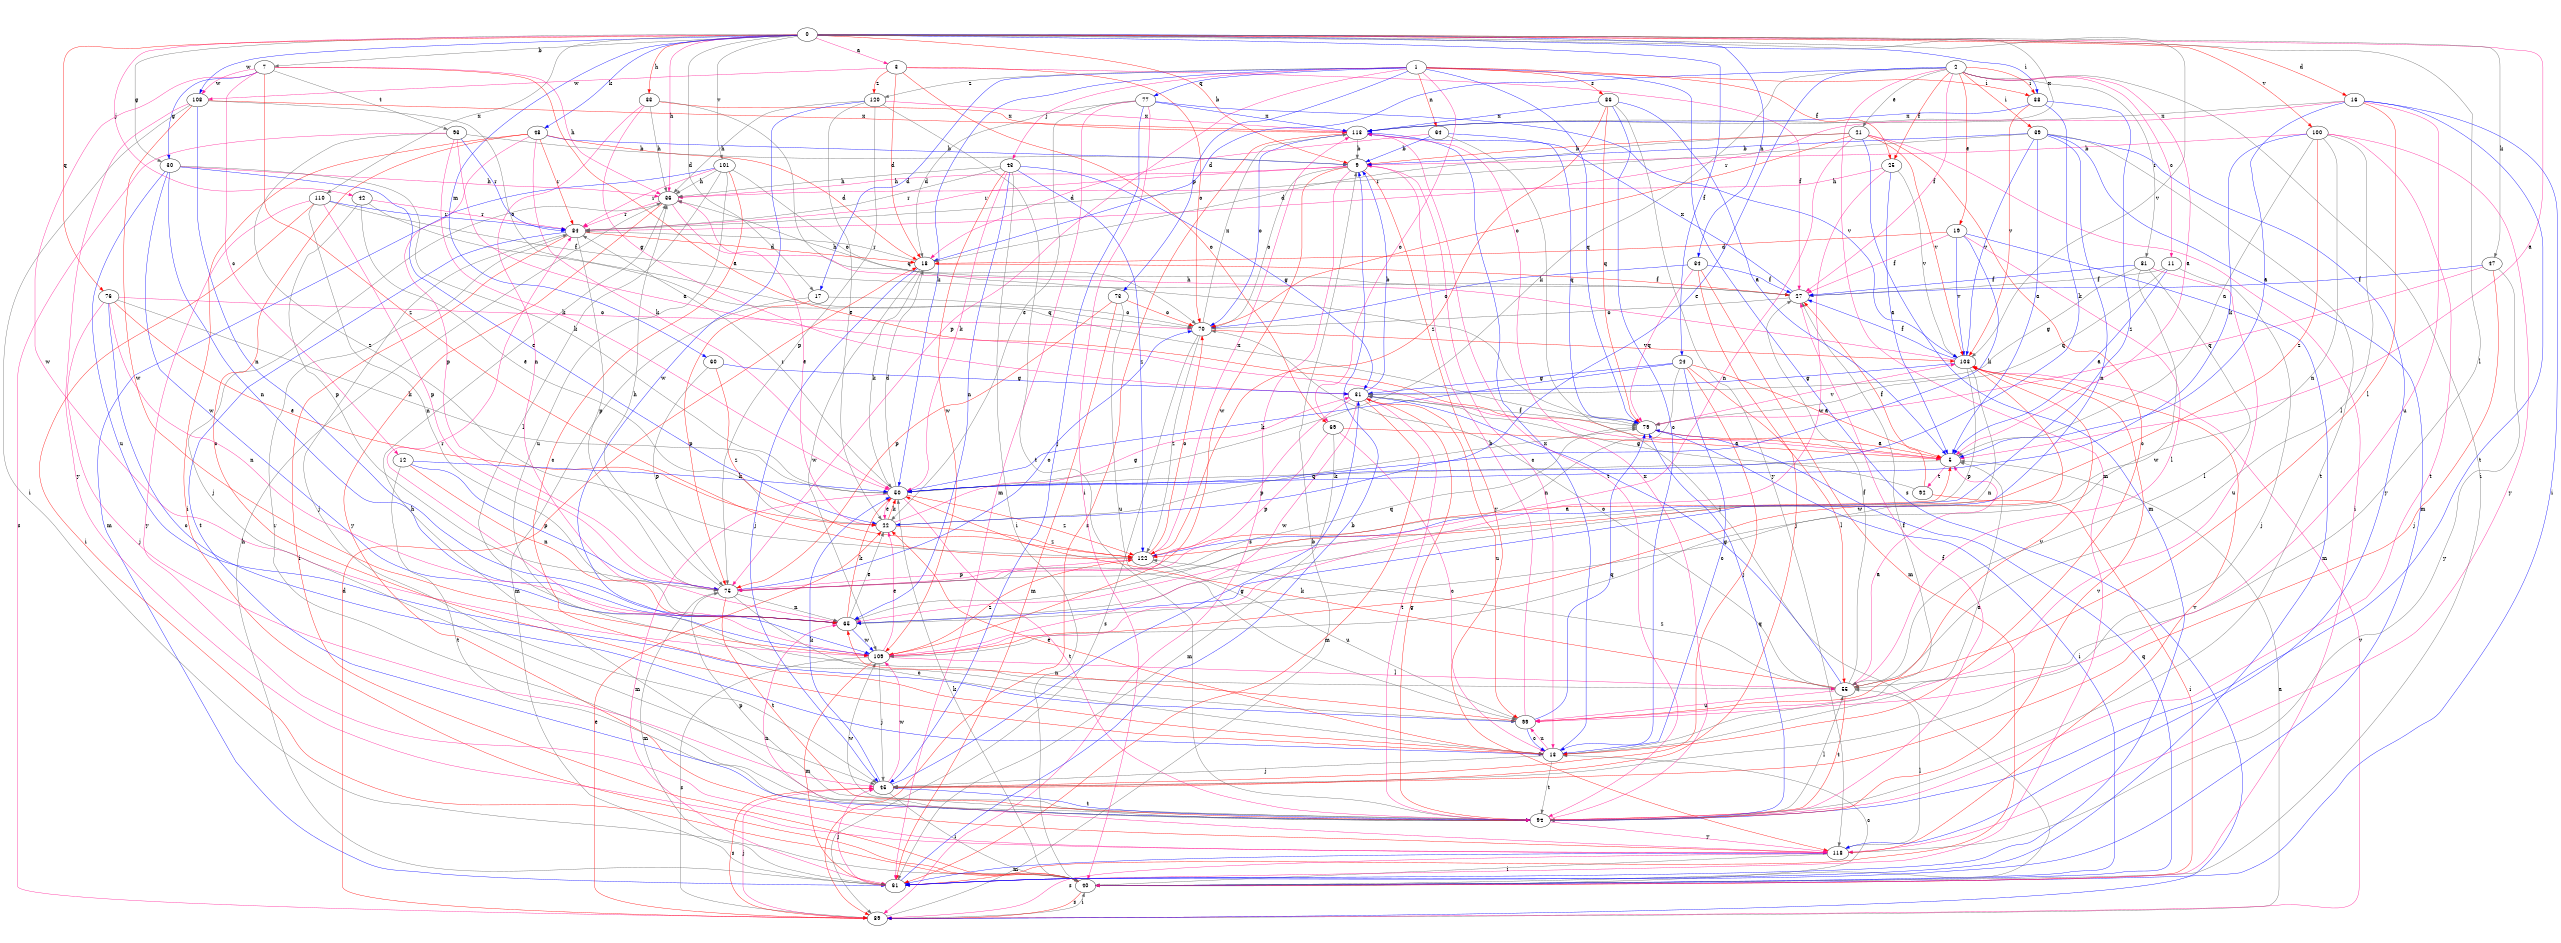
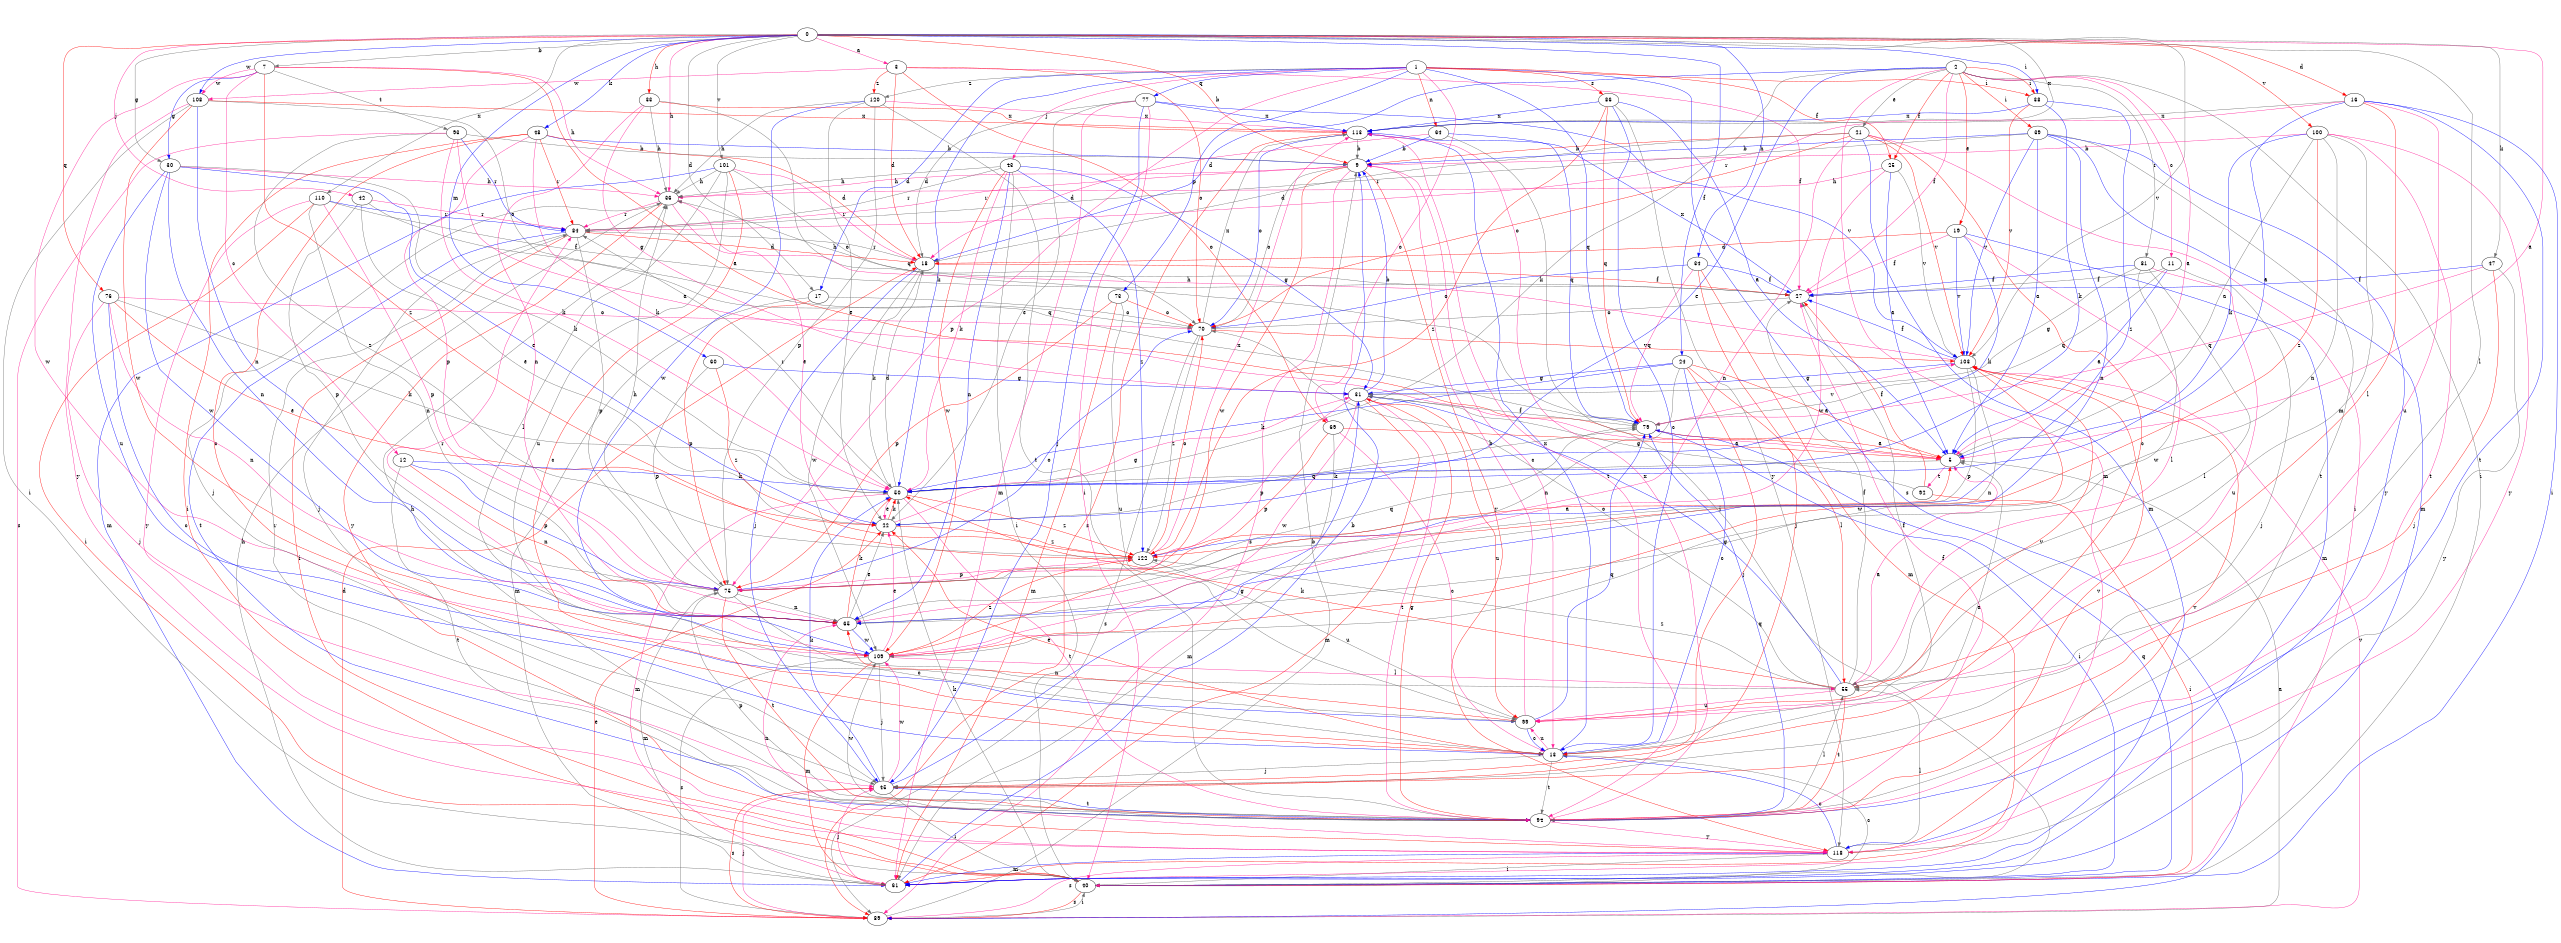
edge "101" -> "84": now "101" -> "18"
edge "100" -> "55": label "l" -> "m"
edge "69" -> "75": color deeppink -> red
edge "118" -> "13": added, label "c"
